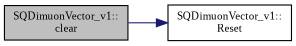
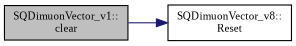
node "SQDimuonVector_v1:: Reset": label "SQDimuonVector_v1:: Reset" -> "SQDimuonVector_v8:: Reset"
